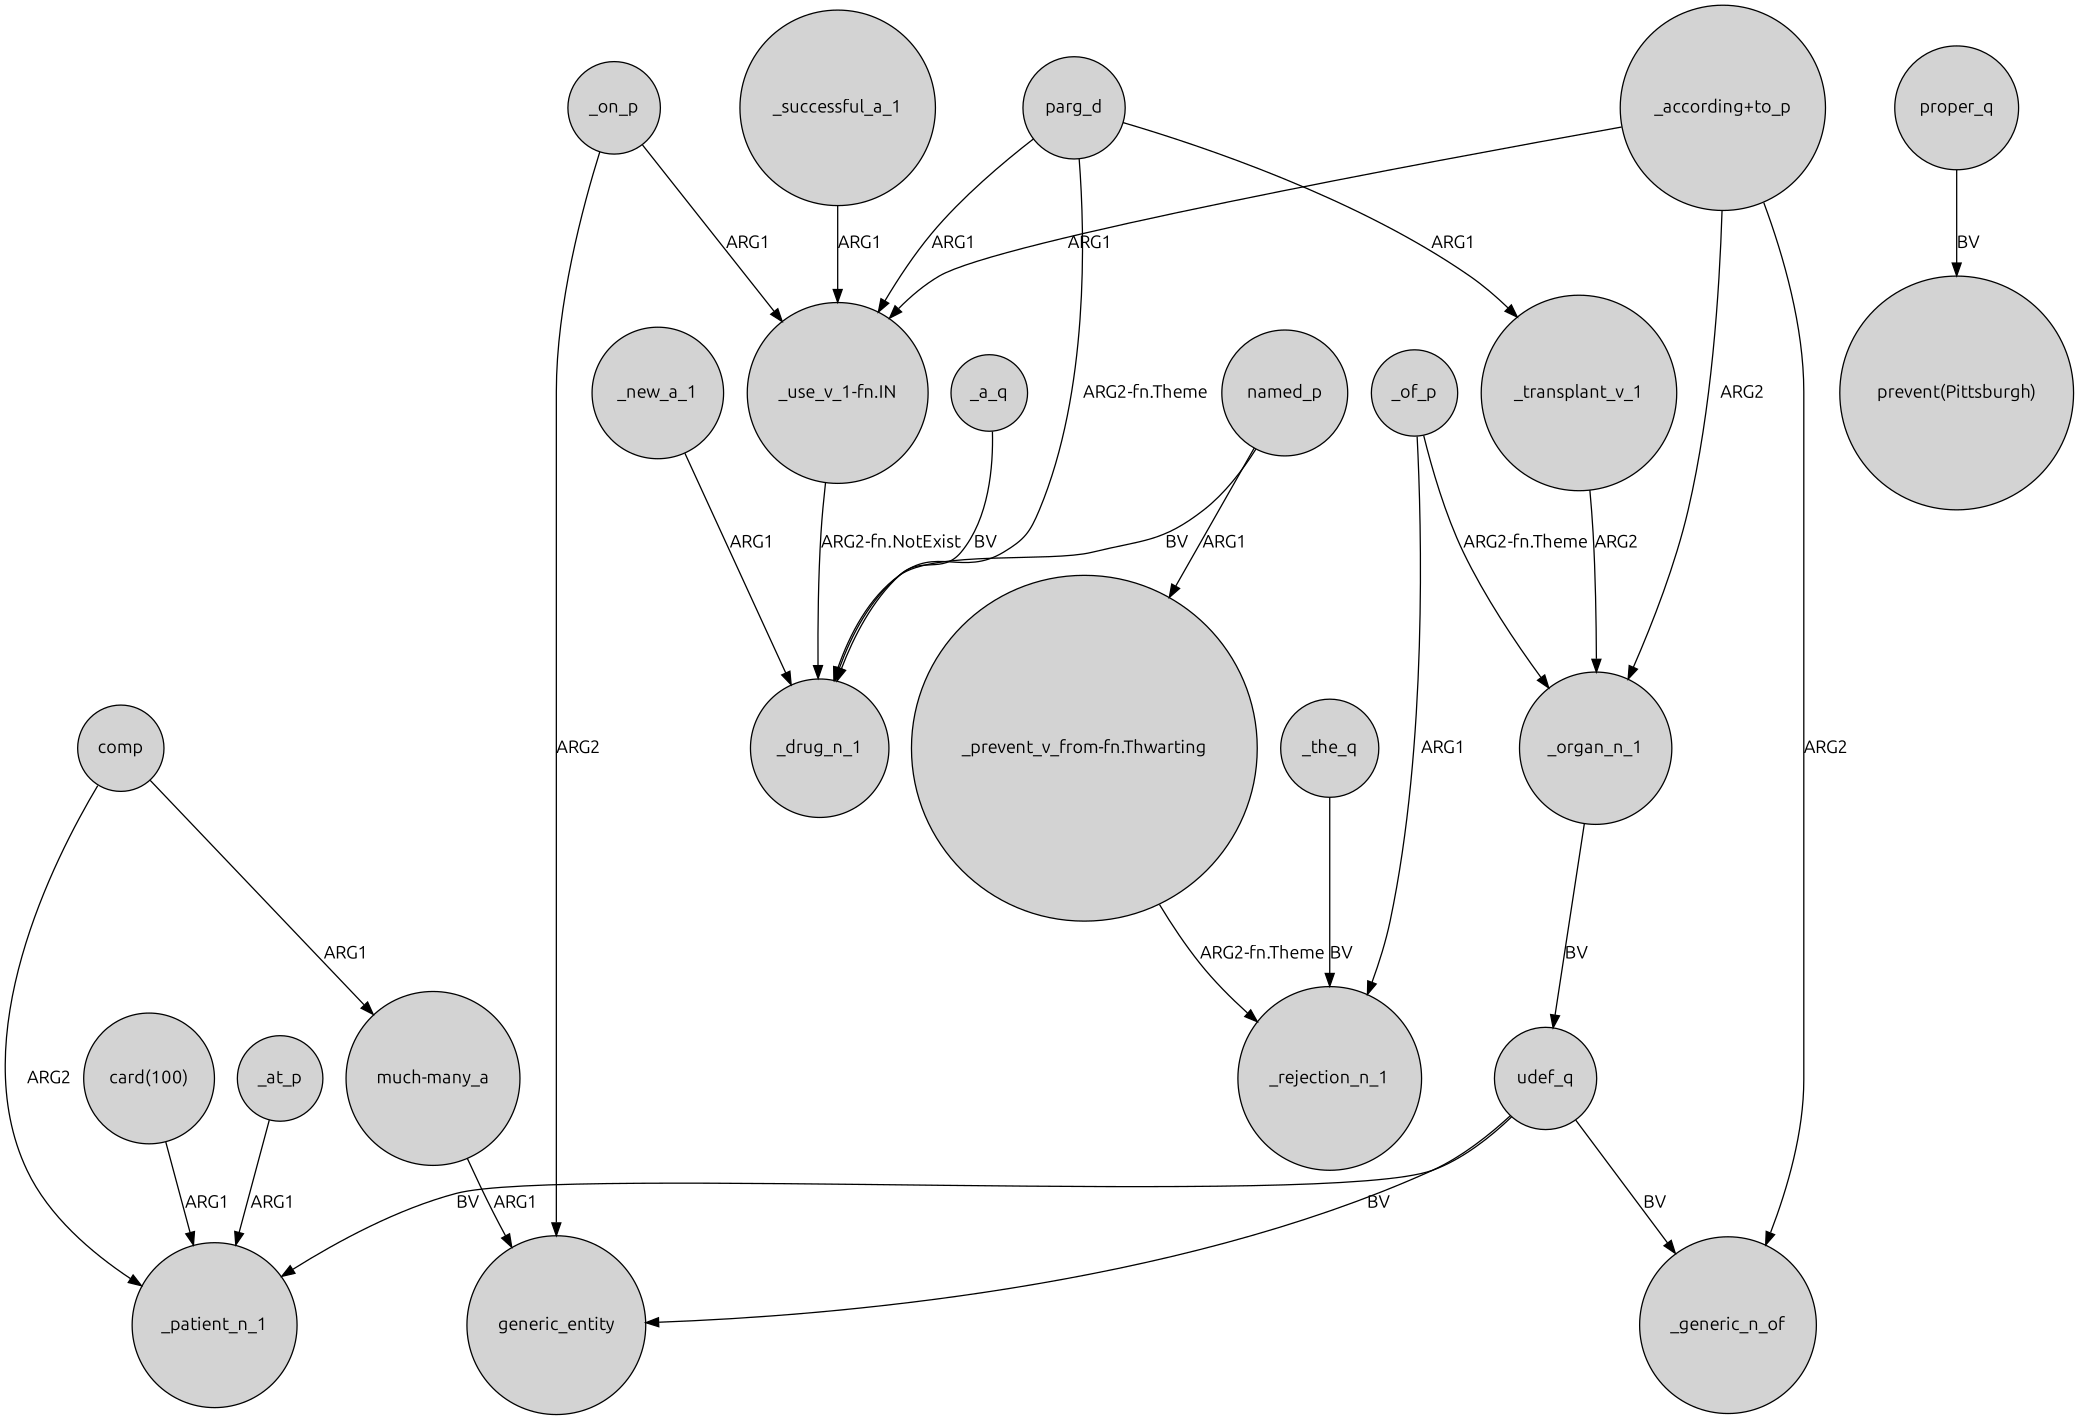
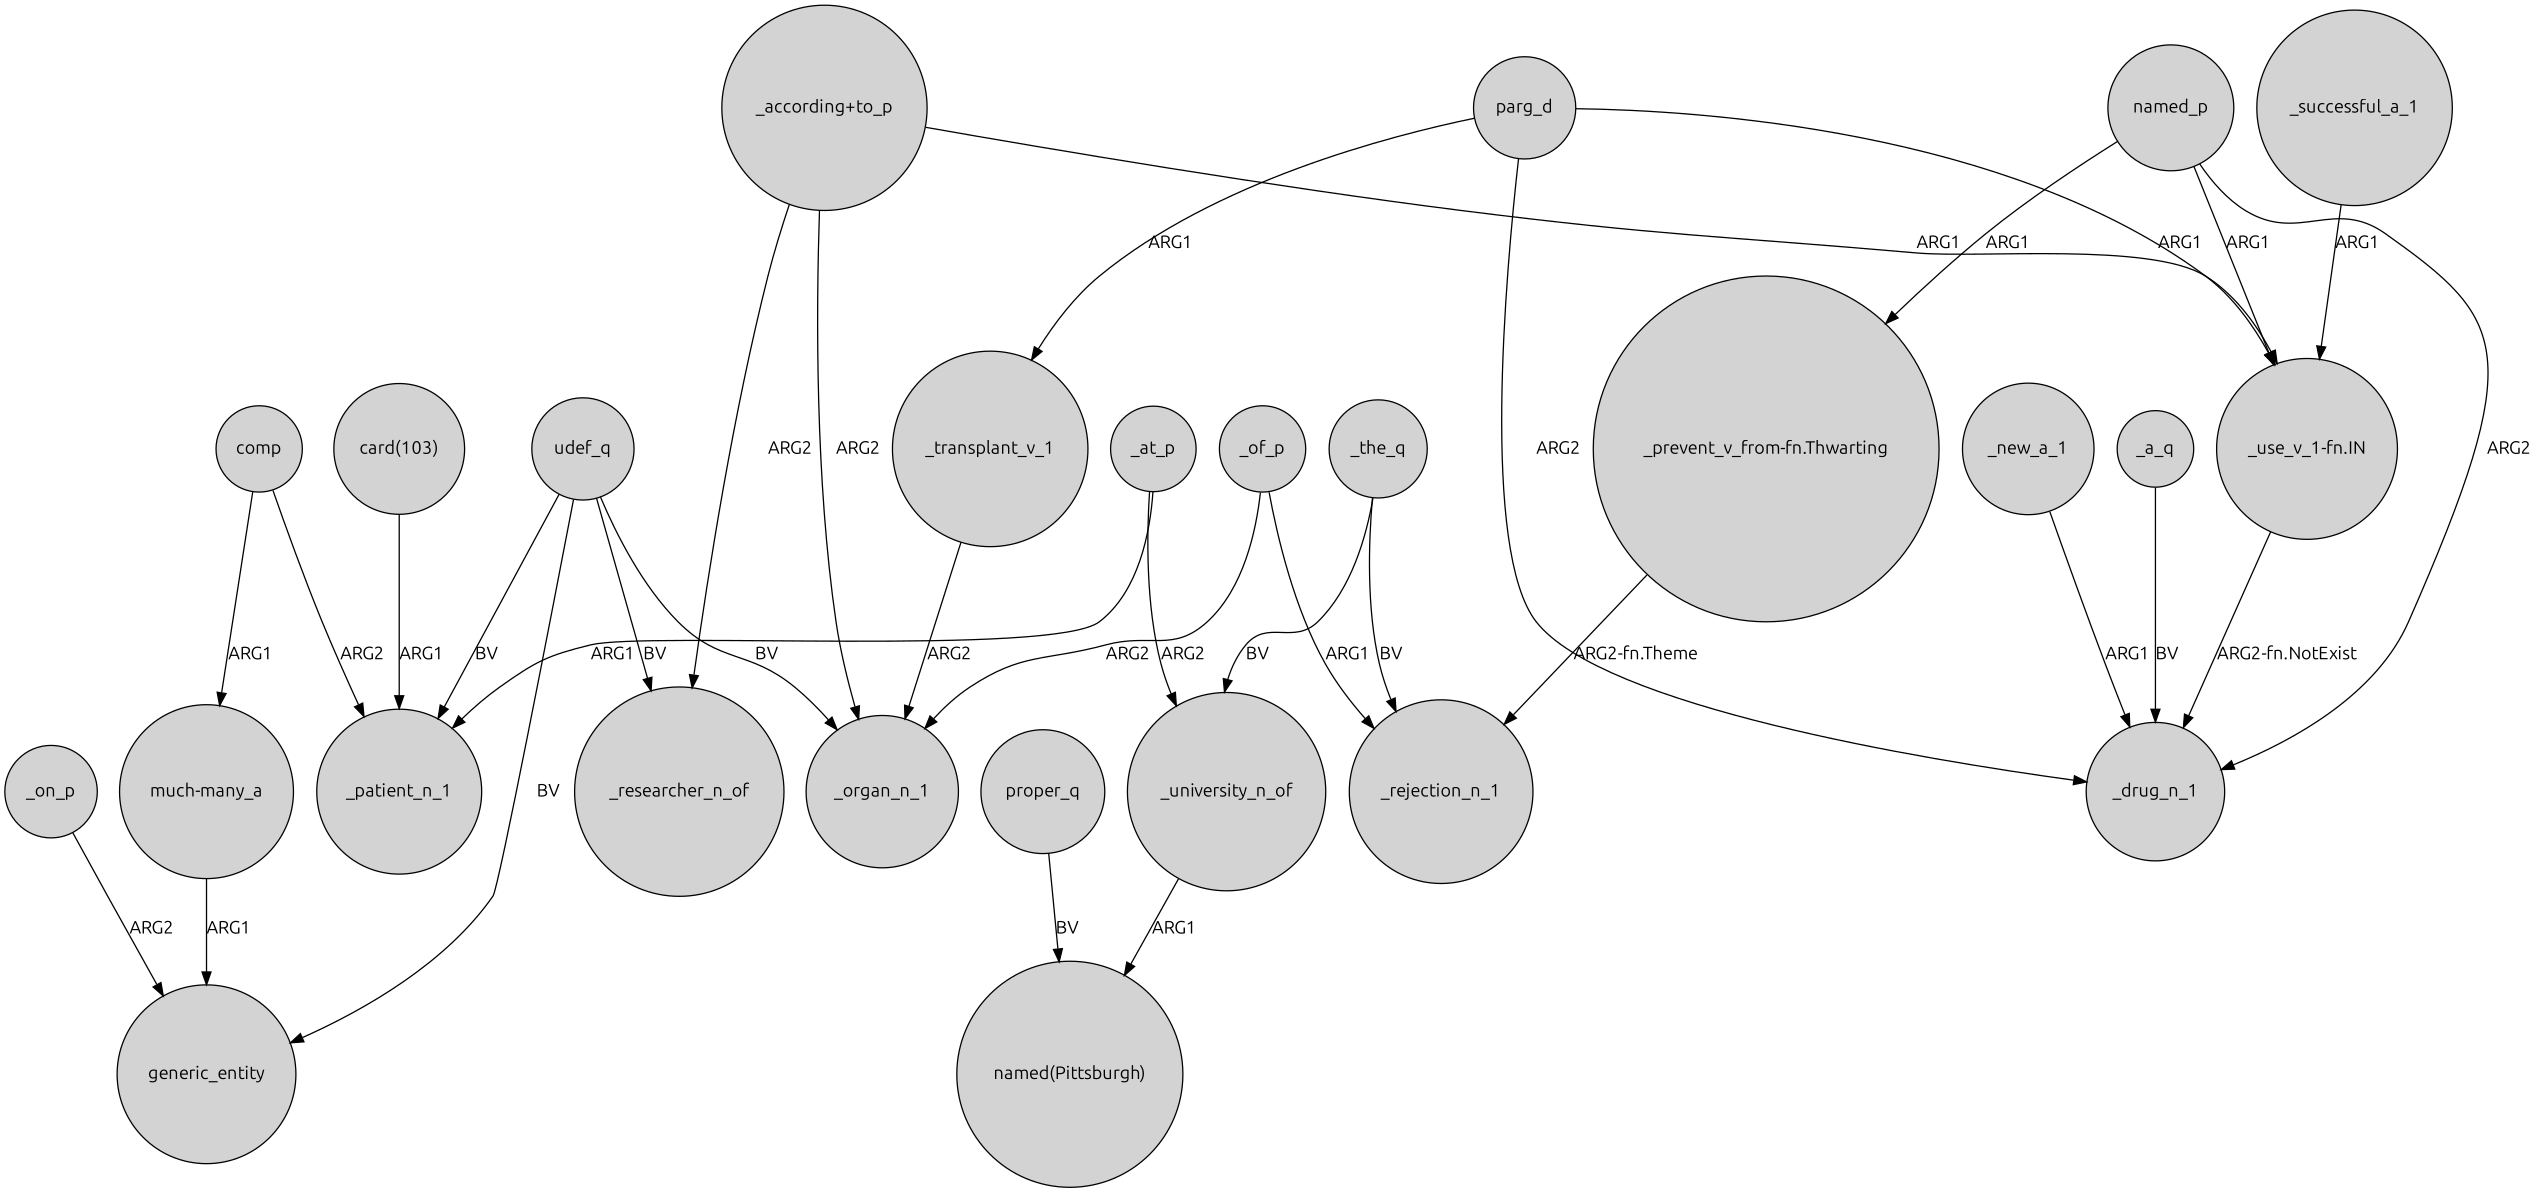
edge "_on_p" -> "_use_v_1-fn.IN": now "named_p" -> "_use_v_1-fn.IN"
edge "parg_d" -> "_drug_n_1": label "ARG2-fn.Theme" -> "ARG2"
node "prevent(Pittsburgh)": label "prevent(Pittsburgh)" -> "named(Pittsburgh)"
edge "named_p" -> "_drug_n_1": label "BV" -> "ARG2"
edge "_of_p" -> "_organ_n_1": label "ARG2-fn.Theme" -> "ARG2"
node "_university_n_of": added
edge "_organ_n_1" -> "udef_q": reversed
node "card(100)": label "card(100)" -> "card(103)"
node "_generic_n_of": label "_generic_n_of" -> "_researcher_n_of"
